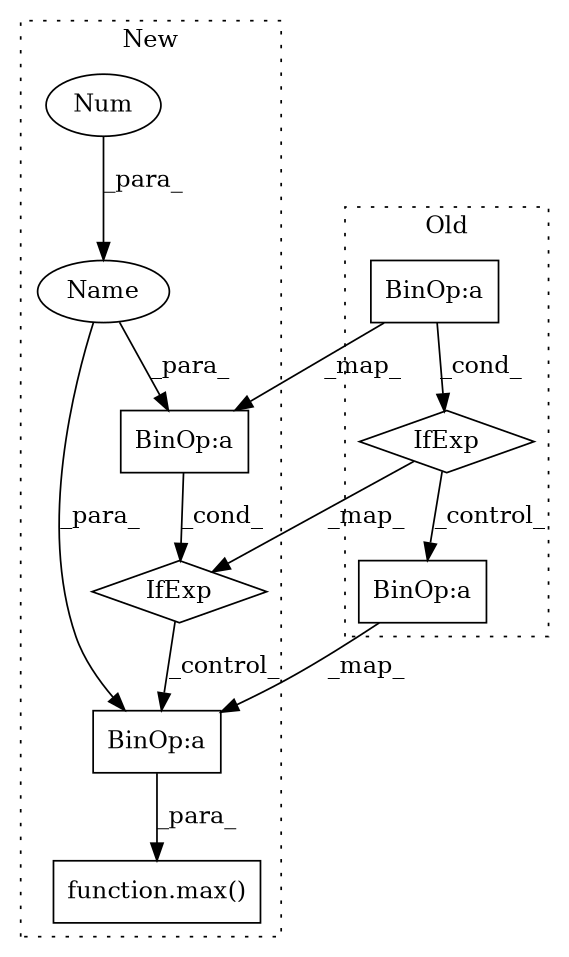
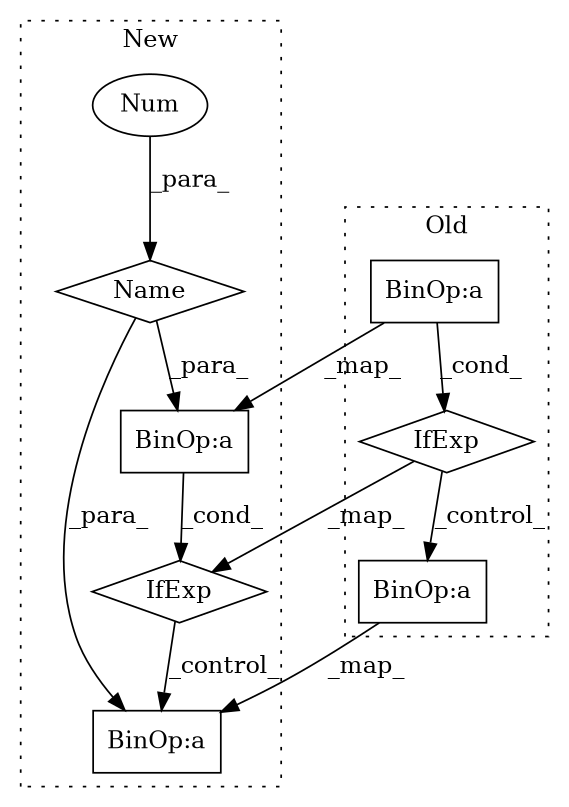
node "Name": shape ellipse -> diamond
node "function.max()": removed
